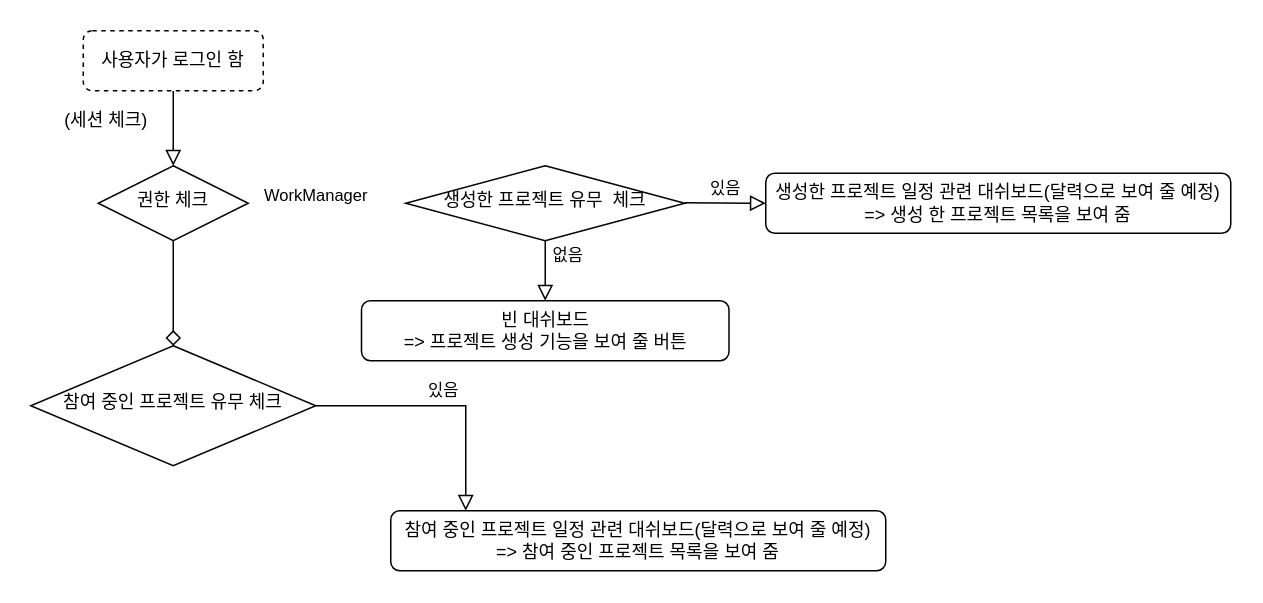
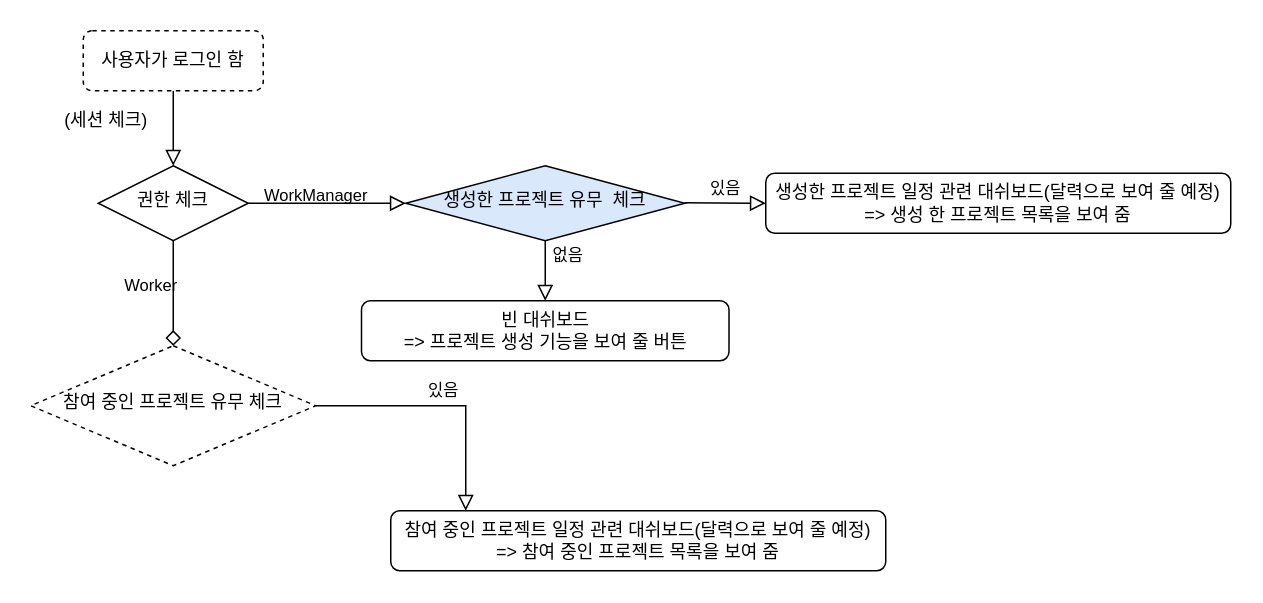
edge "권한 체크" -> "생성한 프로젝트 유무 체크": added, label "Worker"
node "생성한 프로젝트 유무 체크": fillcolor #ffffff -> #dae8fc
node "참여 중인 프로젝트 유무 체크": style solid -> dashed
